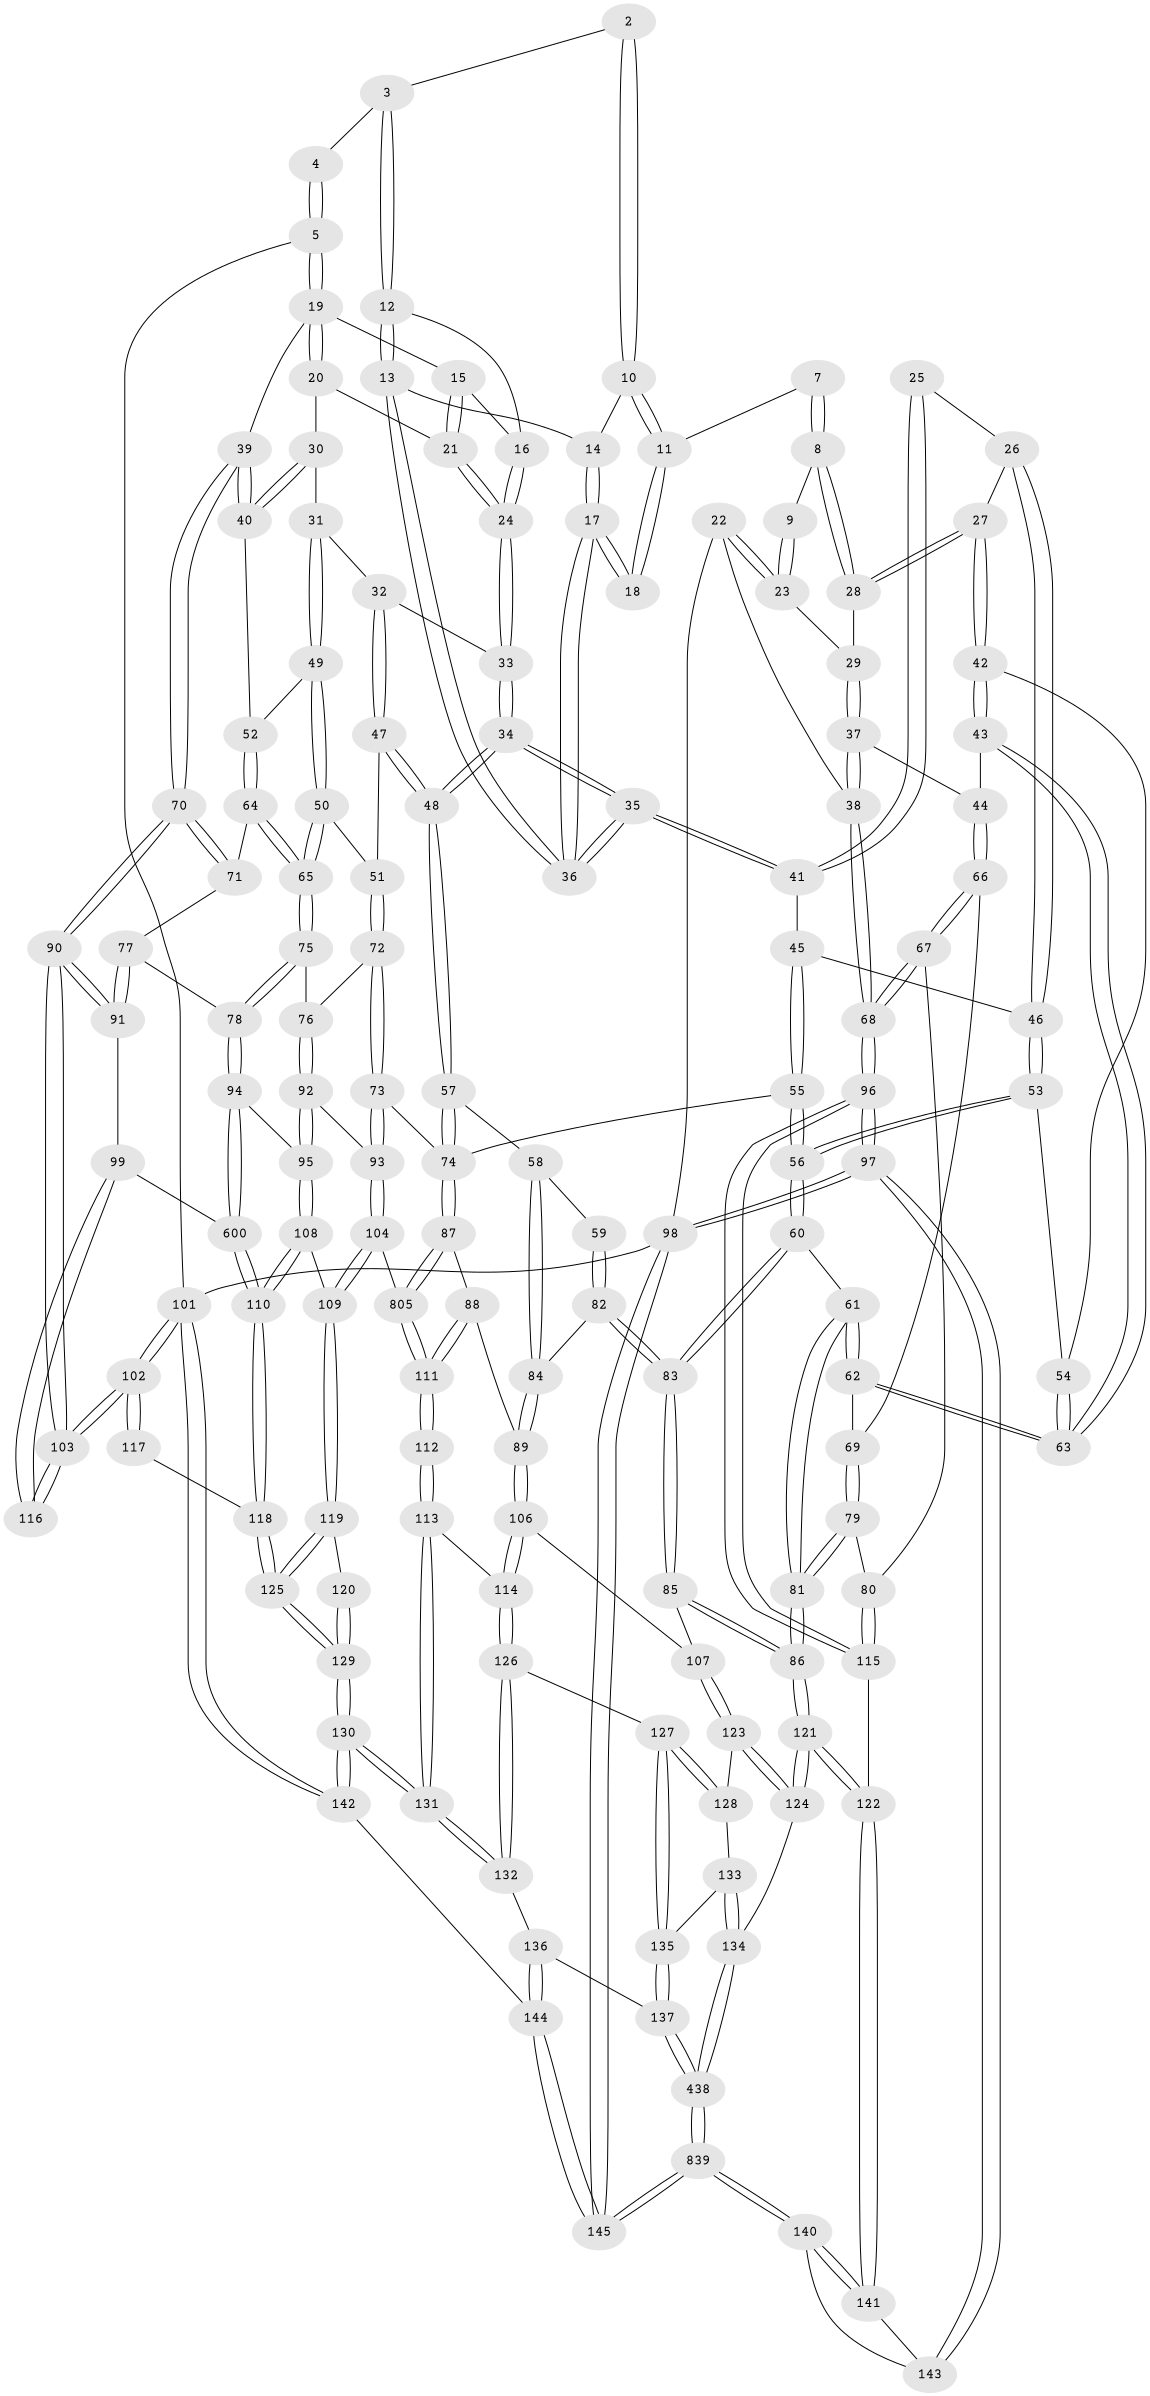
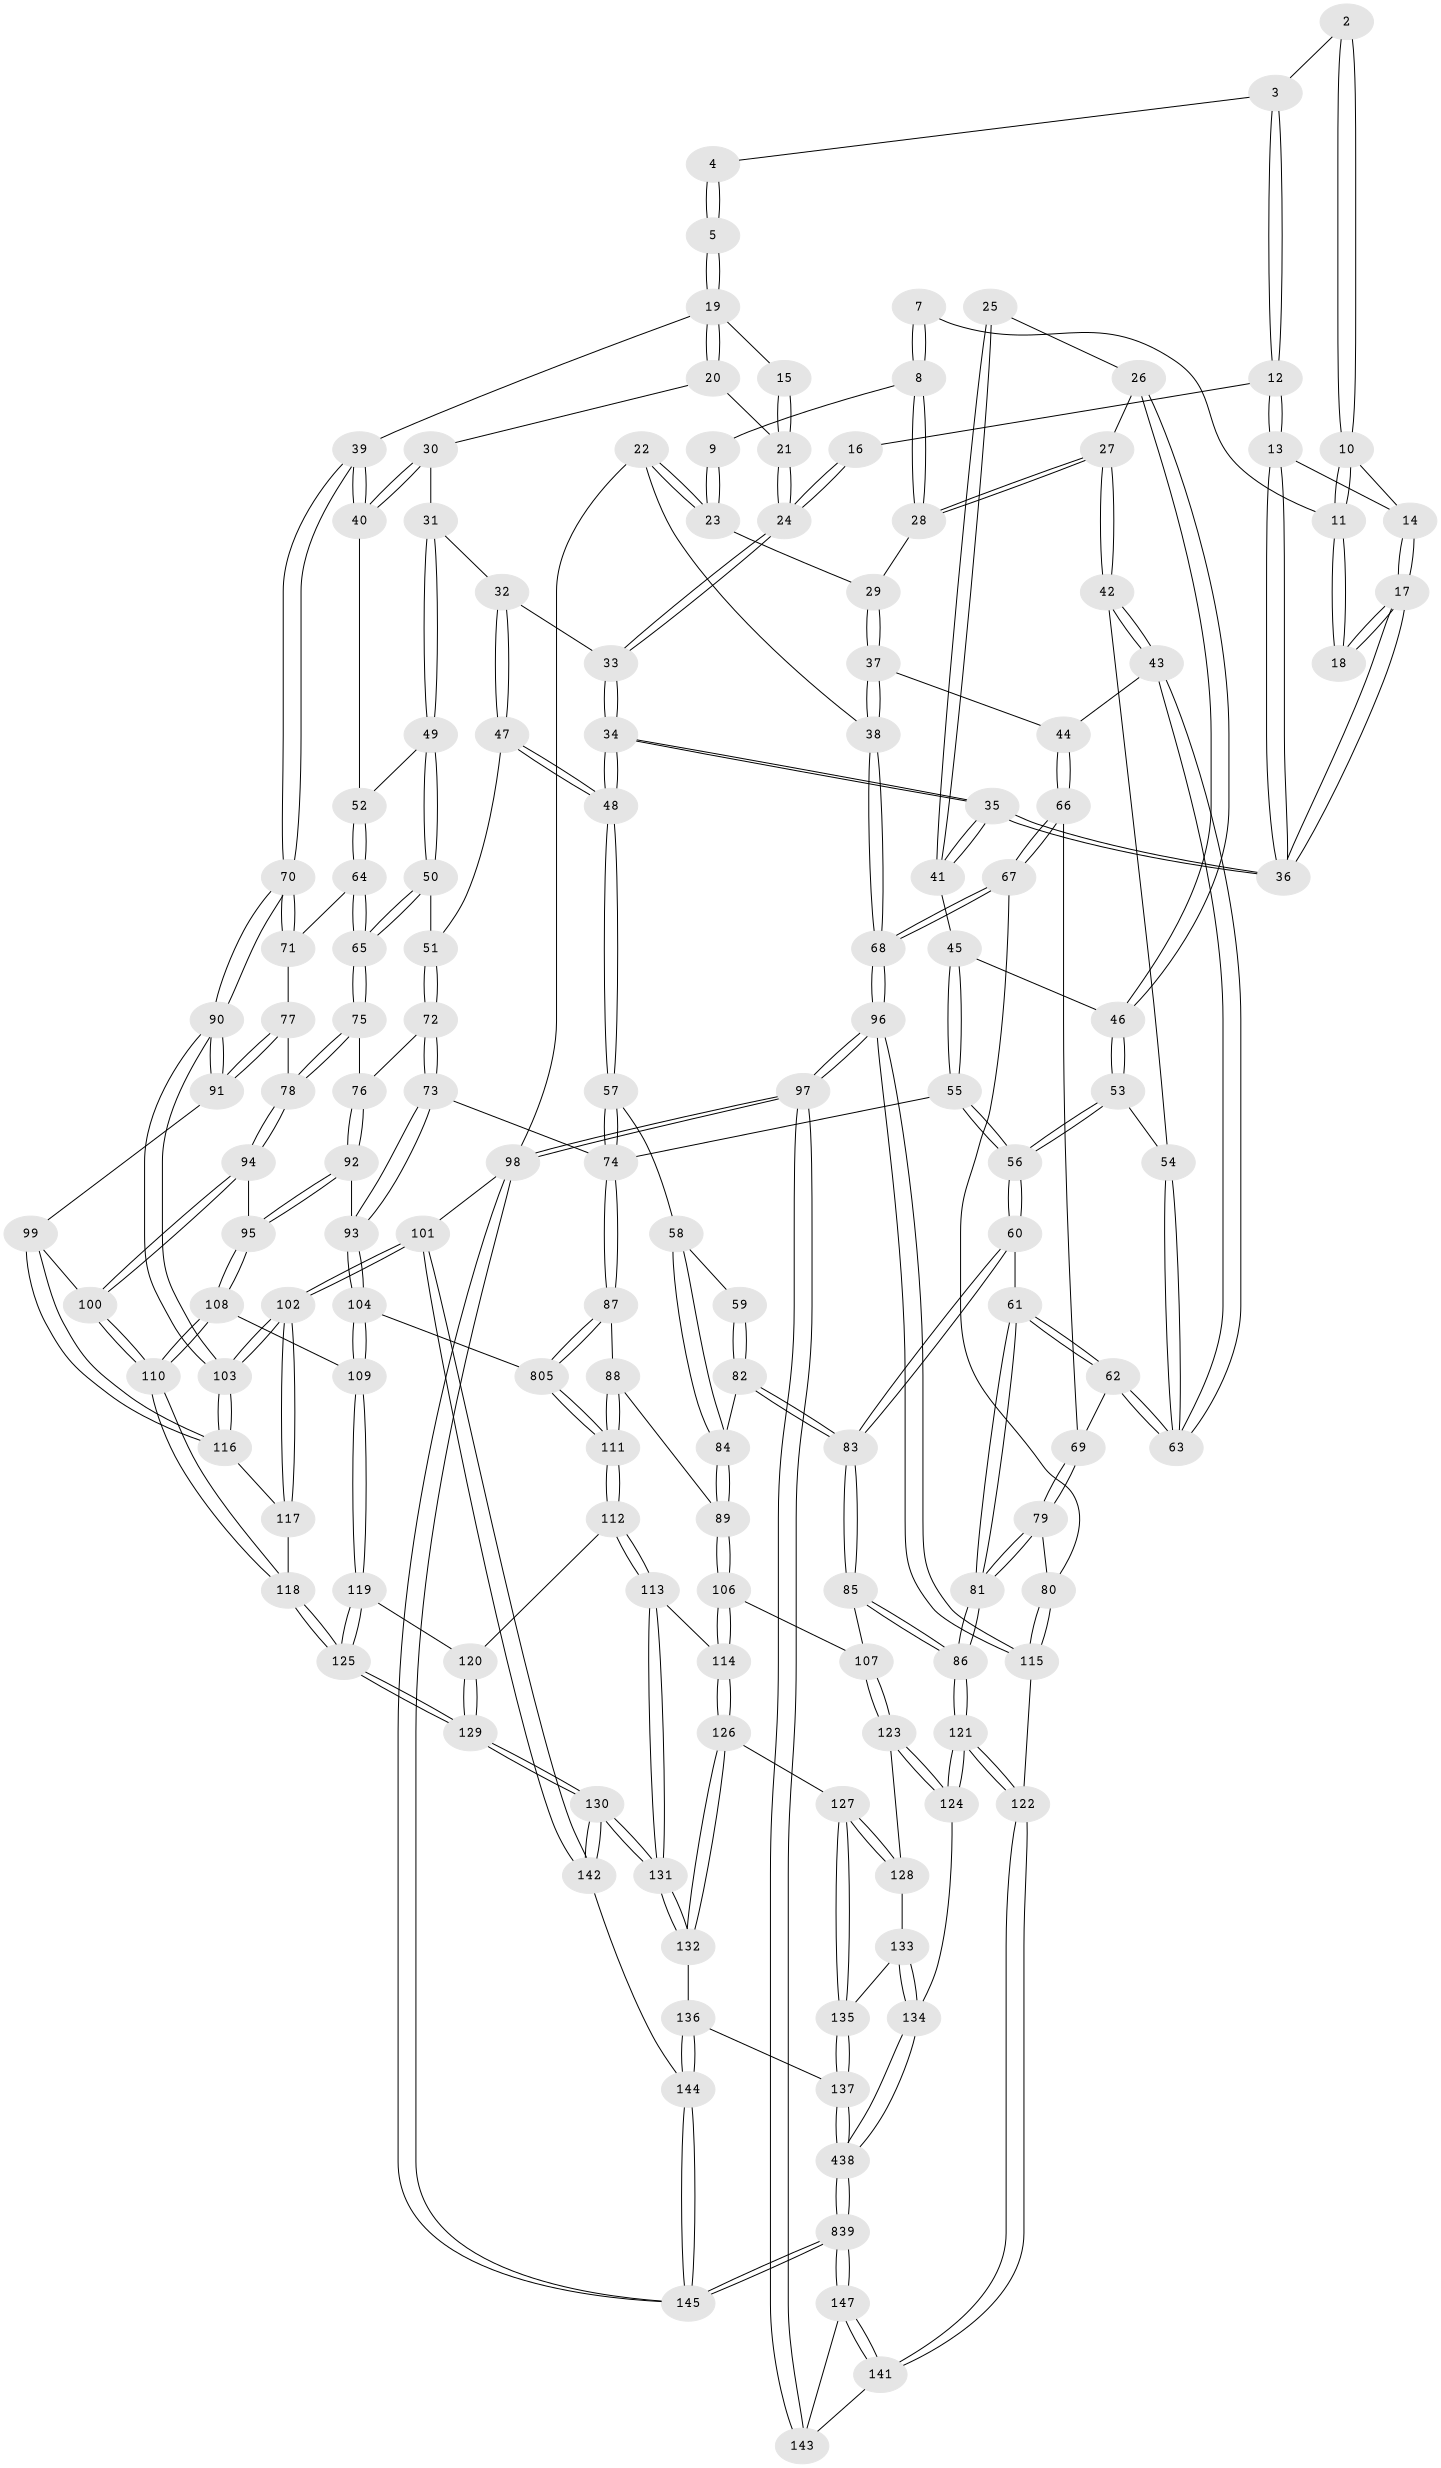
edge "15" -- "16": removed
edge "5" -- "101": removed
node "600": label "600" -> "100"
edge "116" -- "117": added
edge "112" -- "120": added
node "140": label "140" -> "147"
